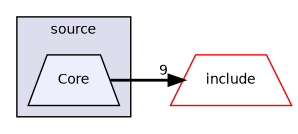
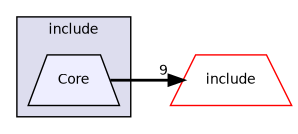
cluster "source": label "source" -> "include"
